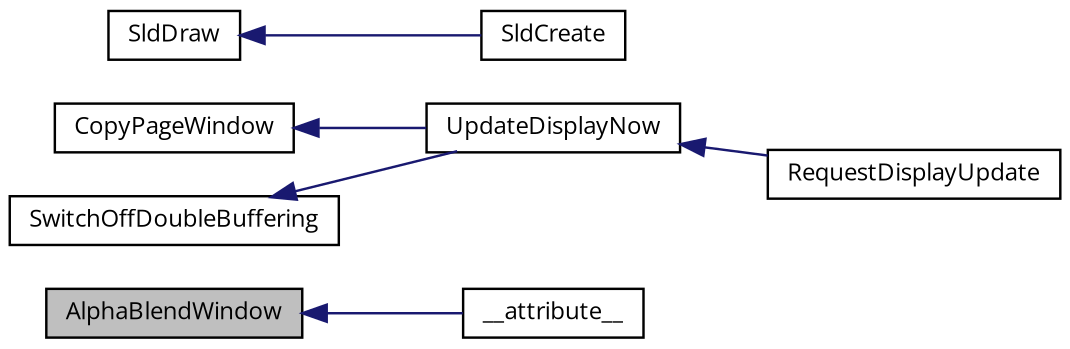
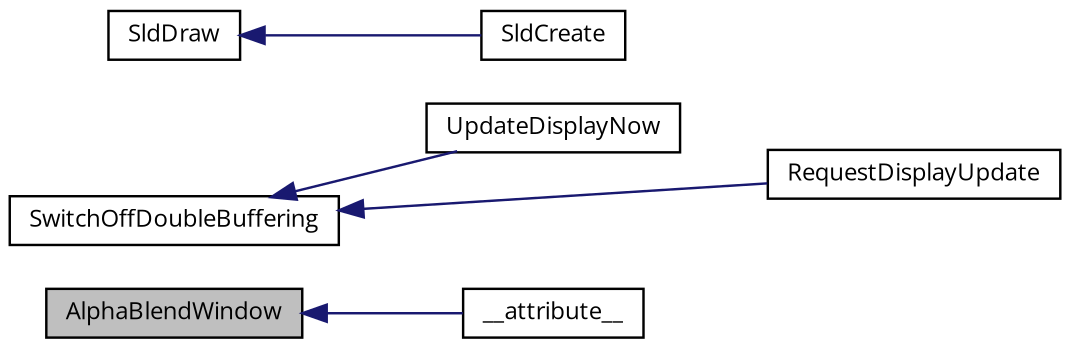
node "CopyPageWindow": removed
edge "RequestDisplayUpdate" -> "UpdateDisplayNow": now "RequestDisplayUpdate" -> "SwitchOffDoubleBuffering"
